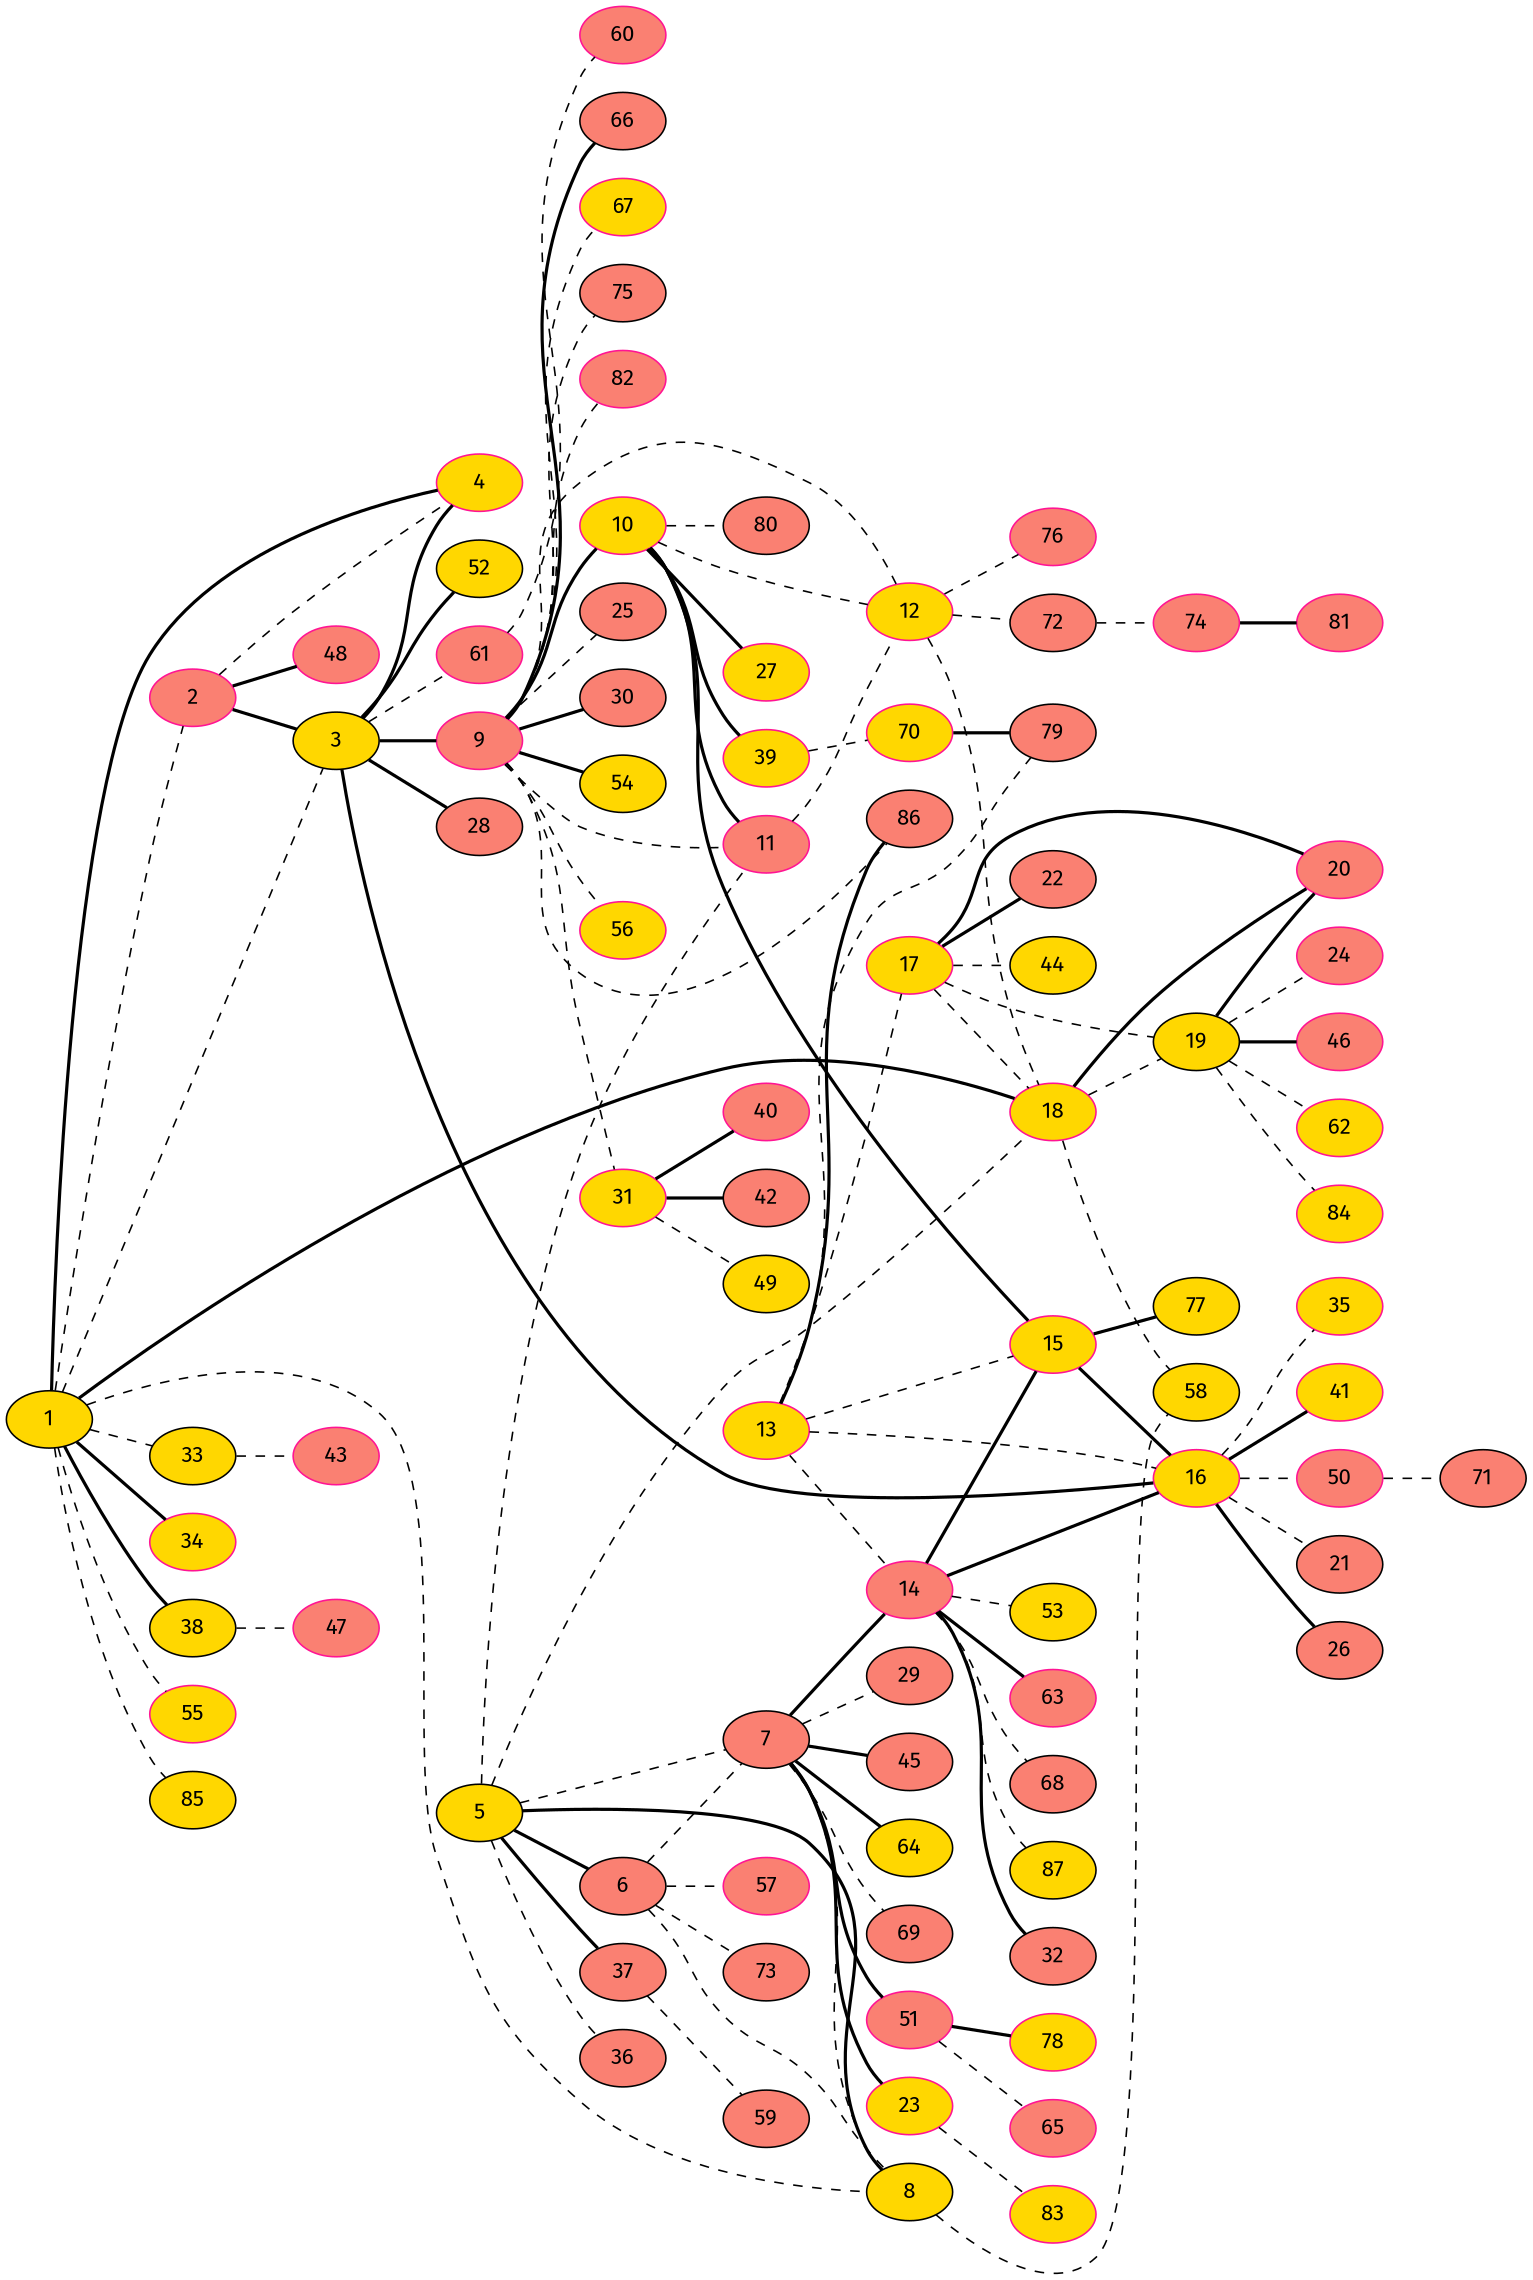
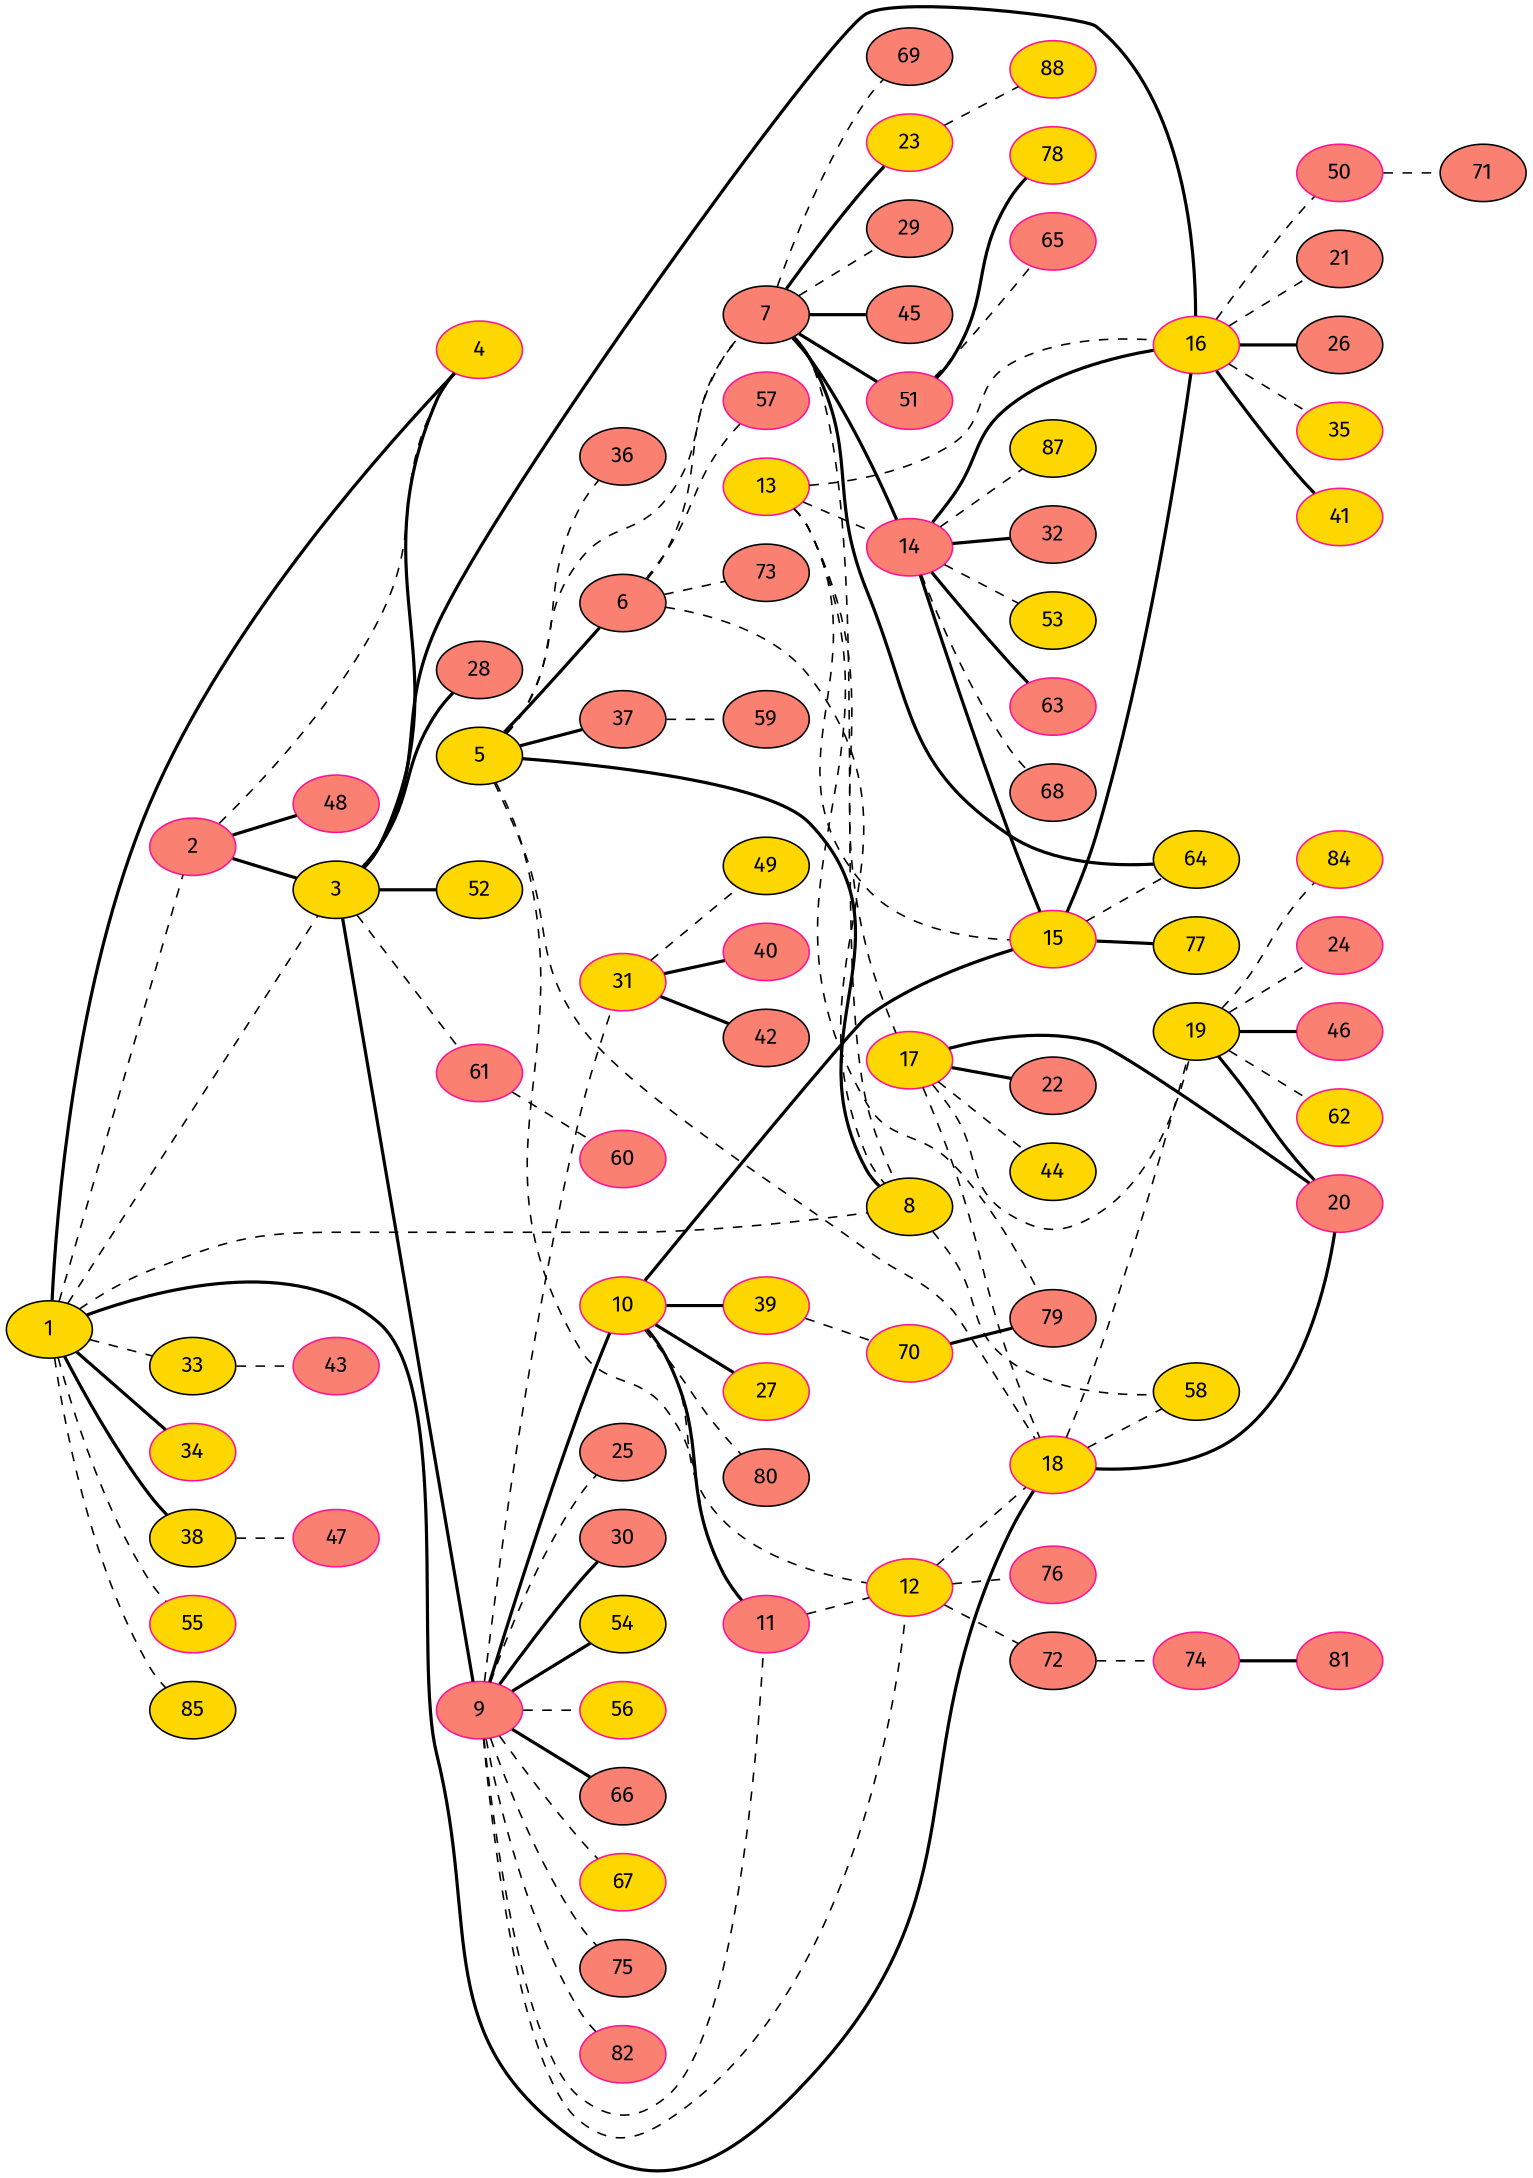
node "86": removed
edge "64" -- "15": added
node "83": label "83" -> "88"
